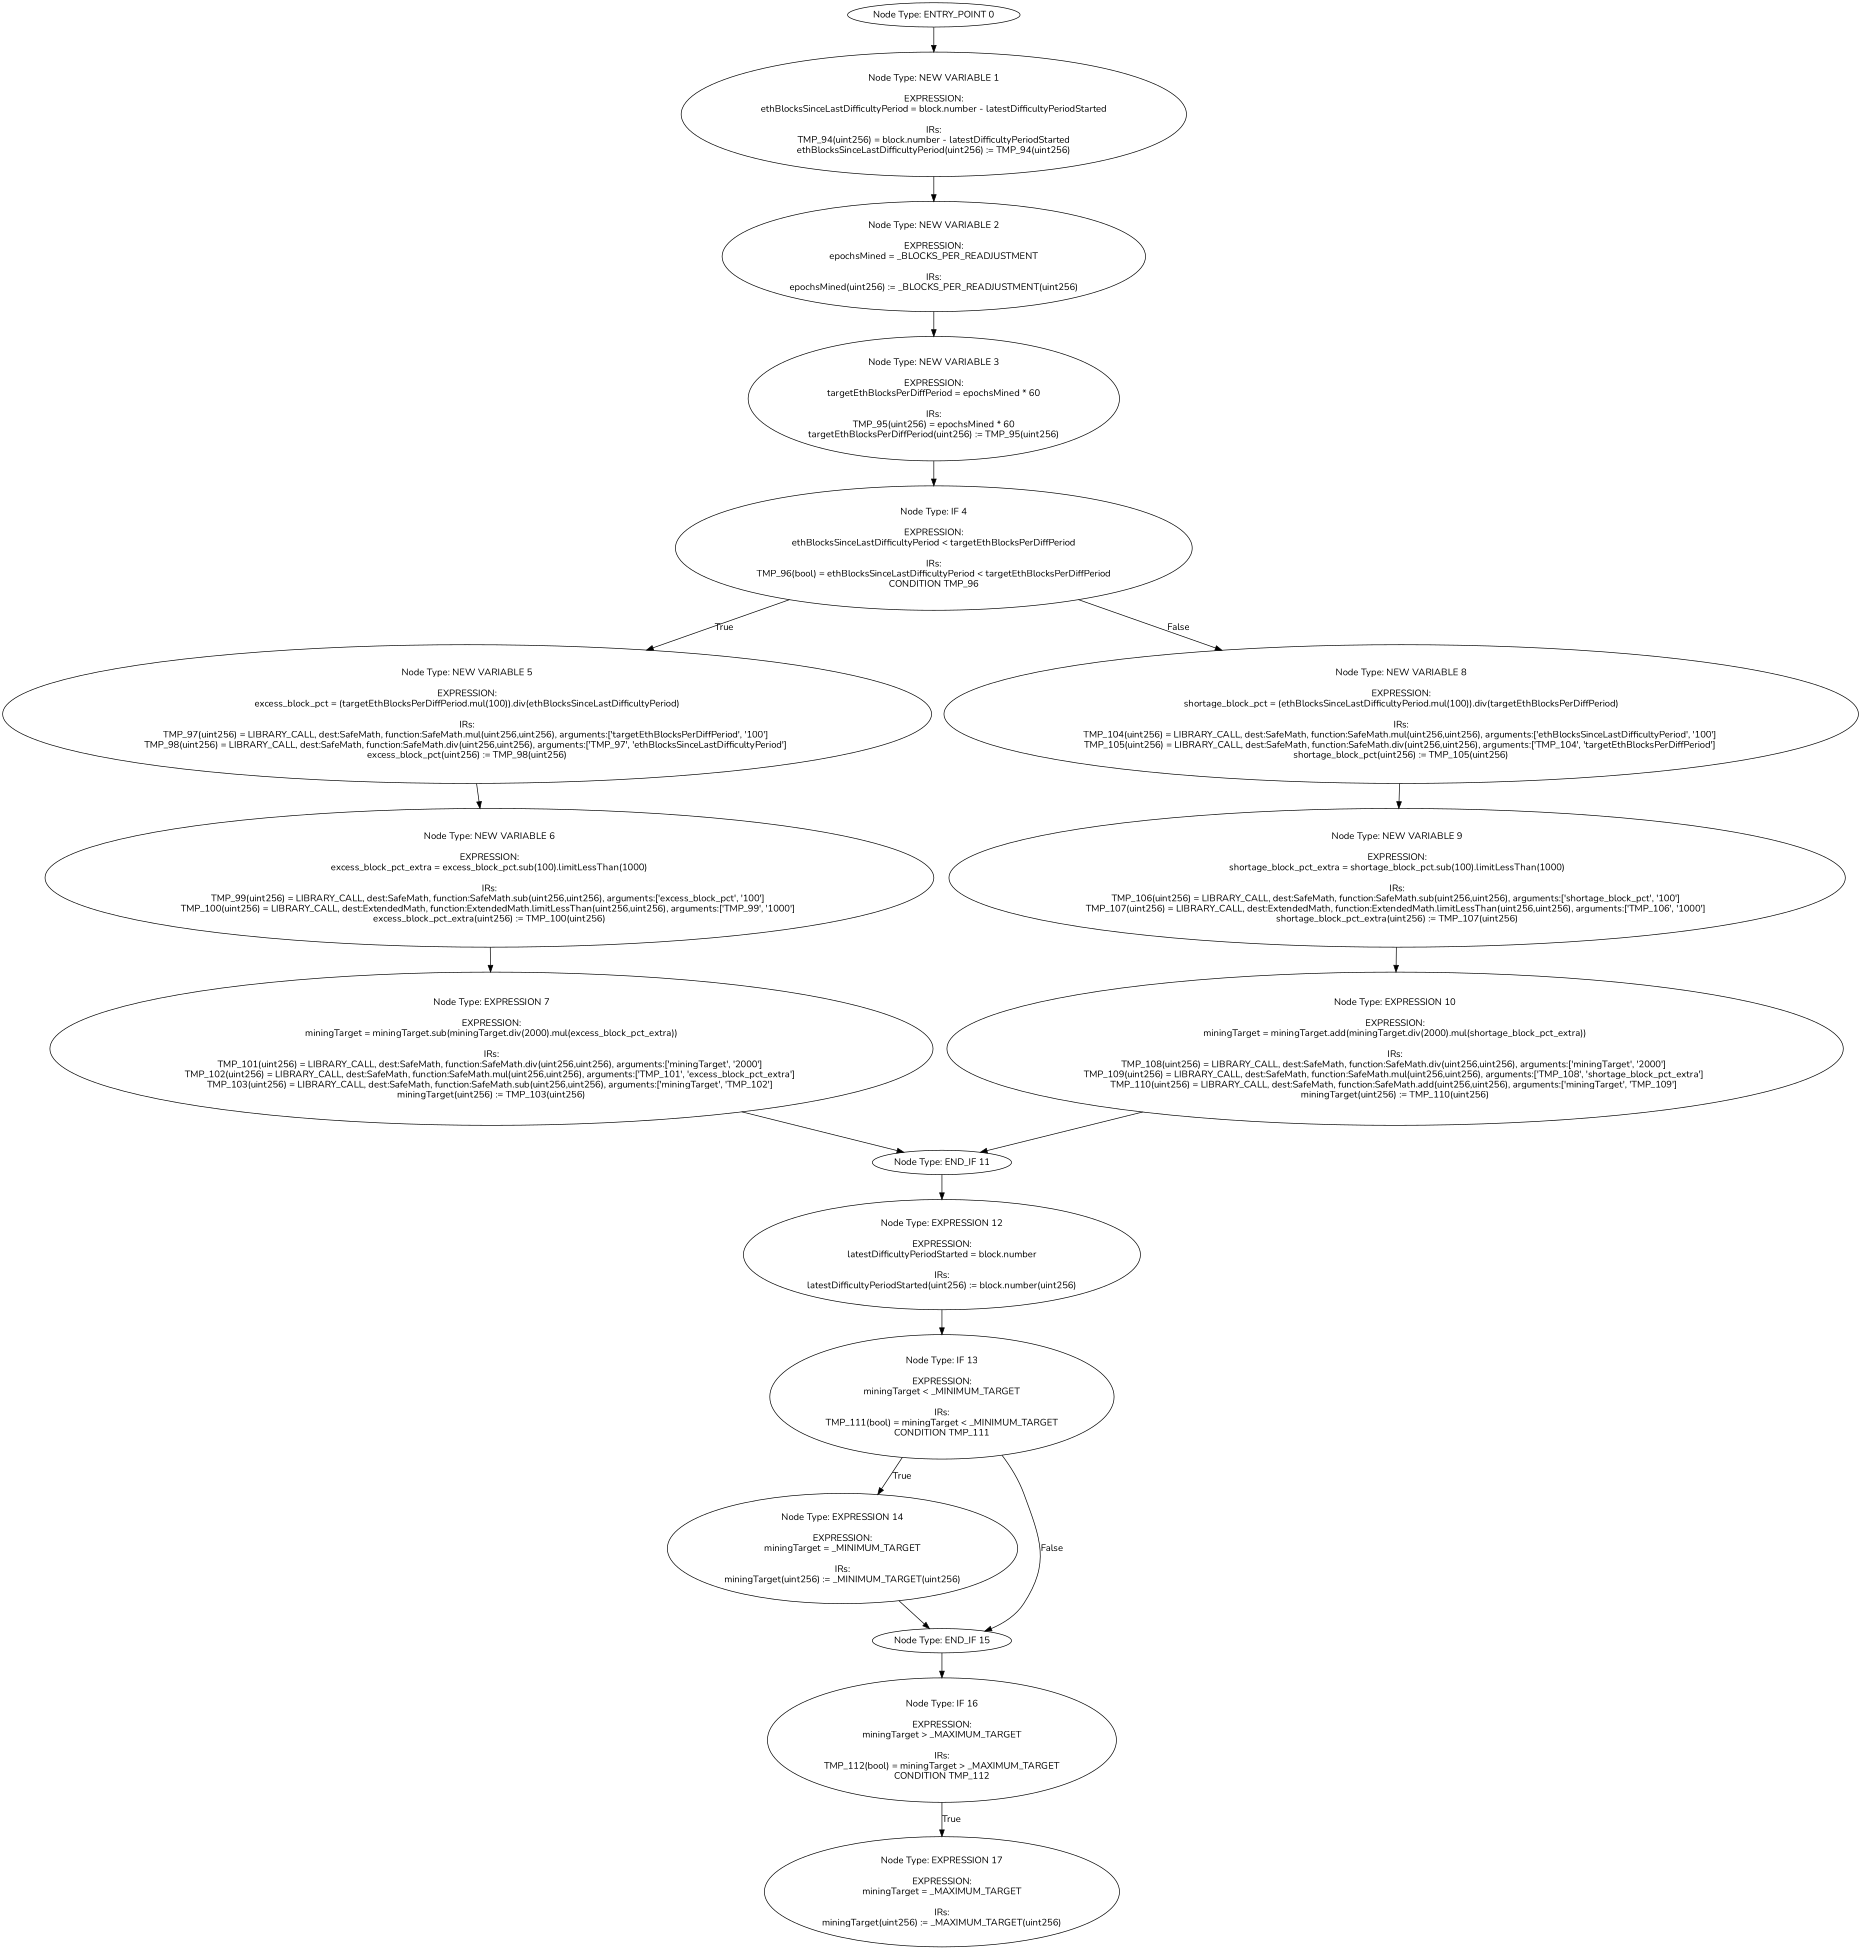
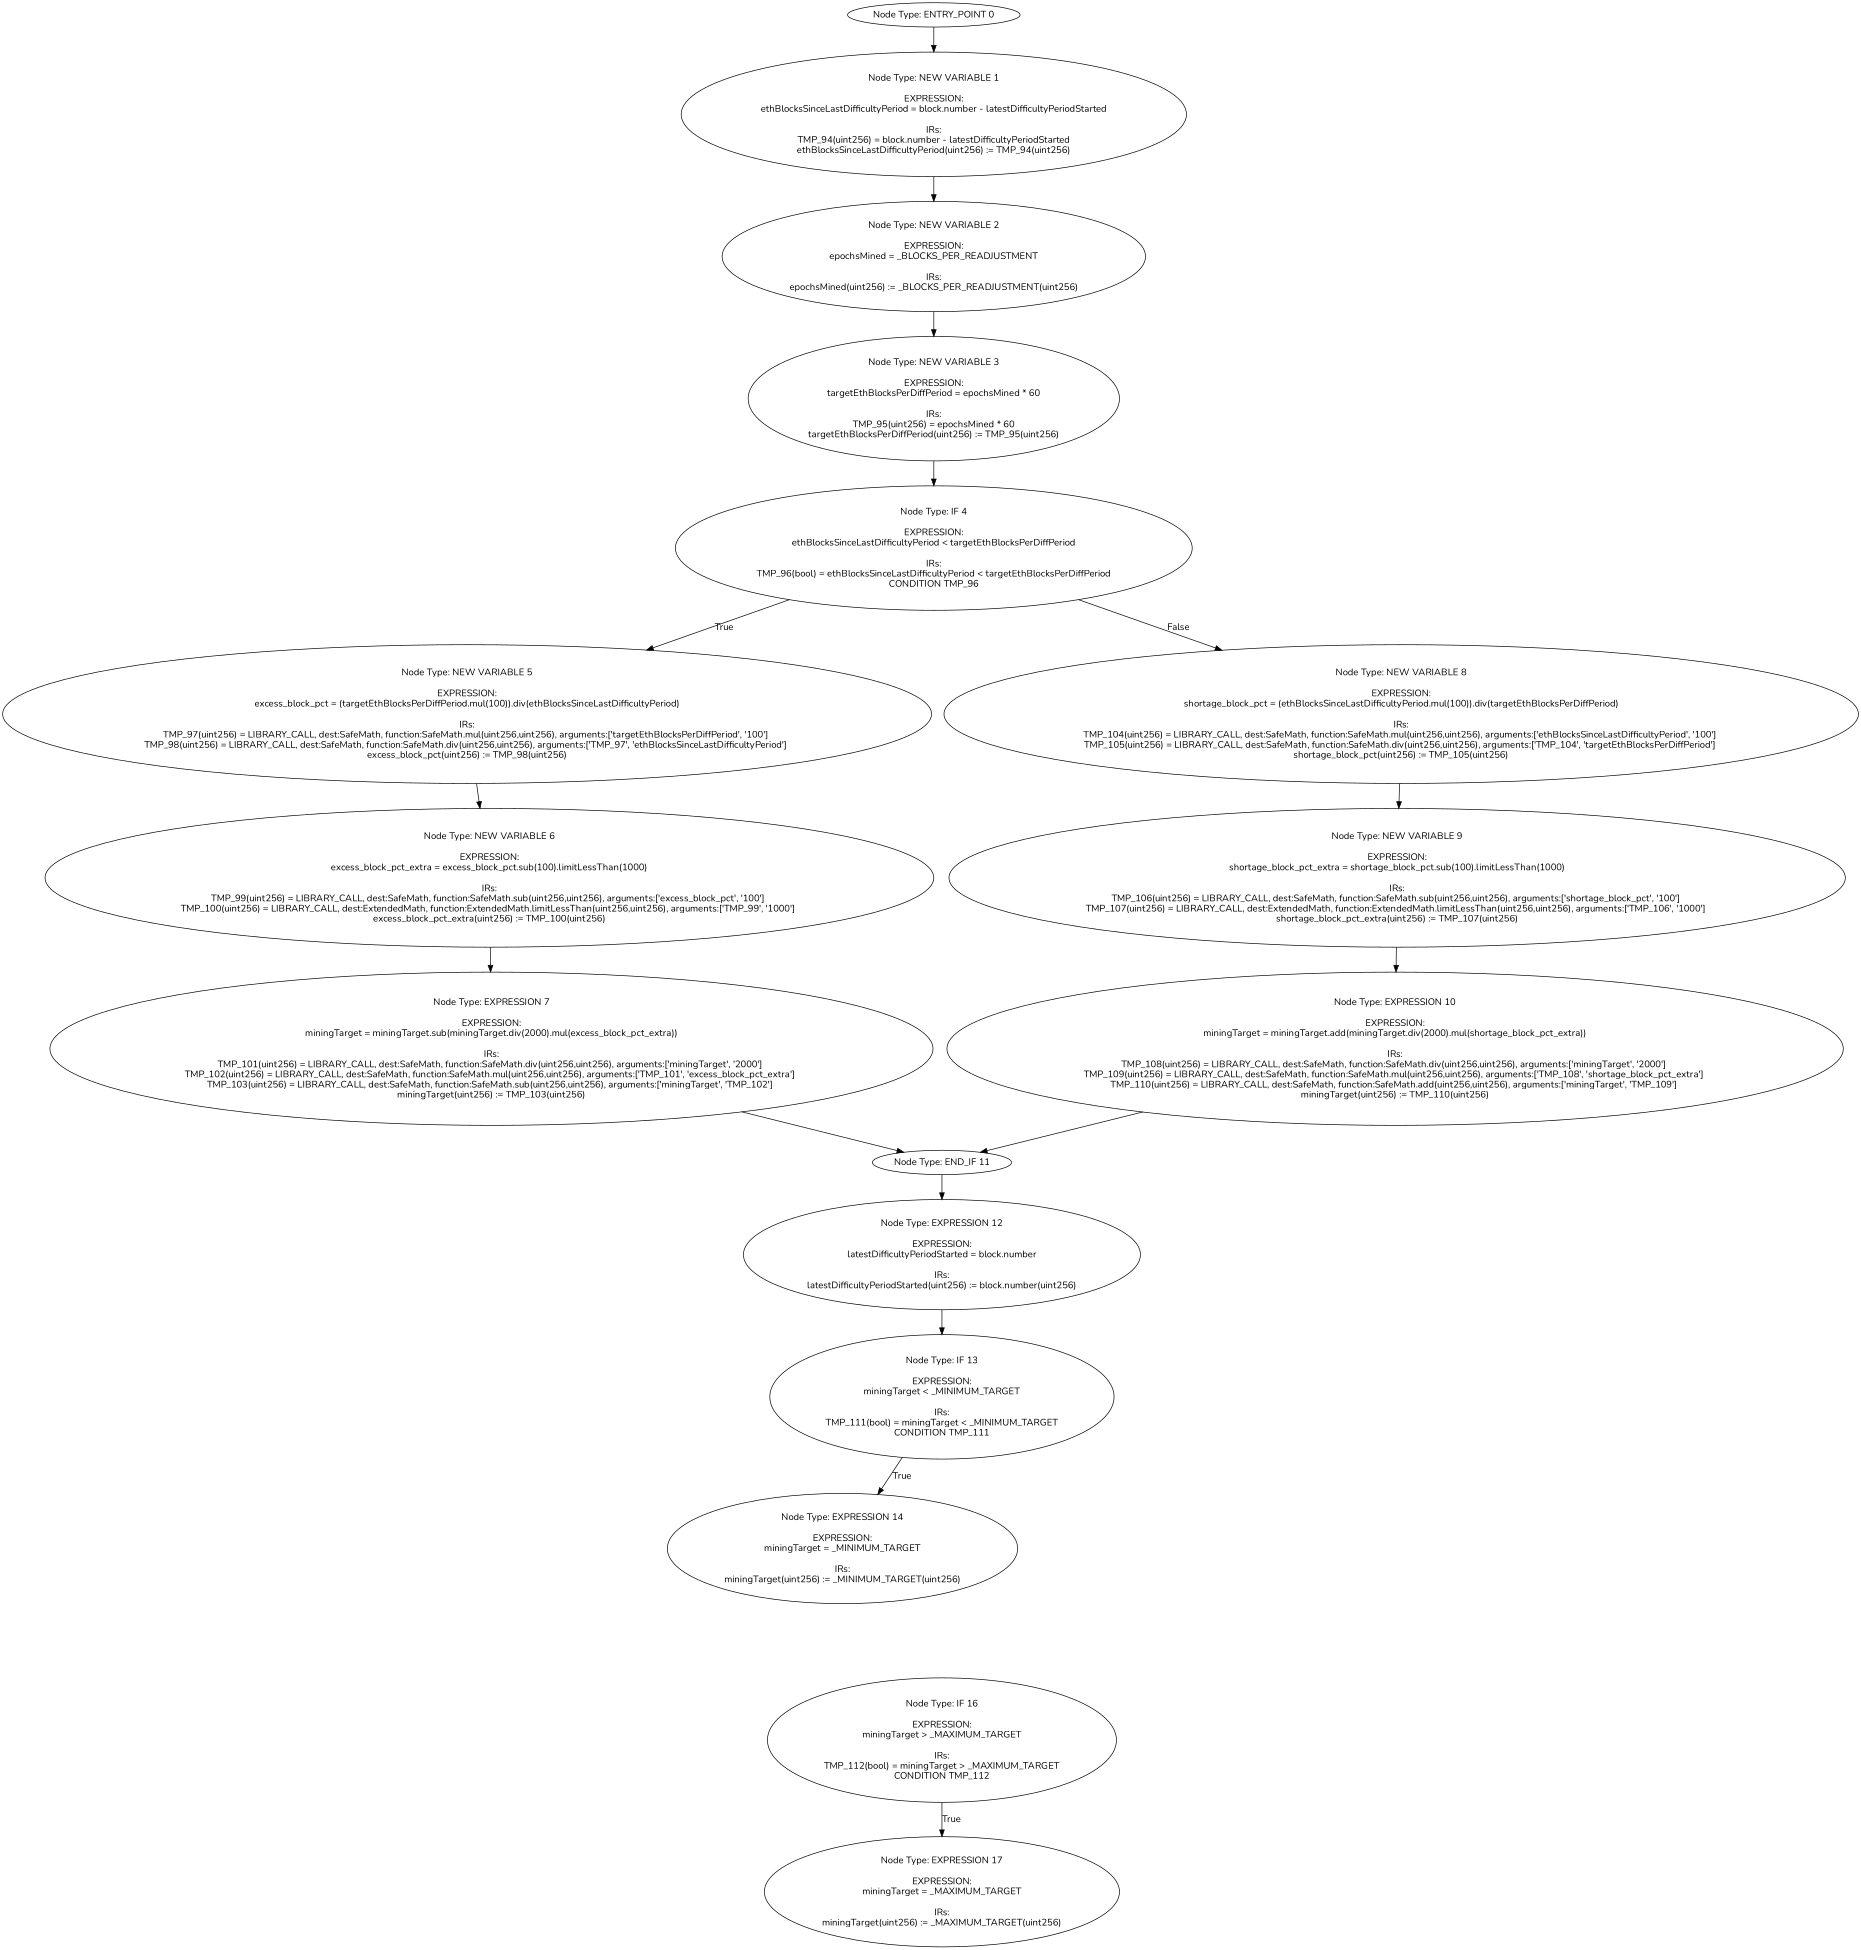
node "Node Type: END_IF 15": removed
